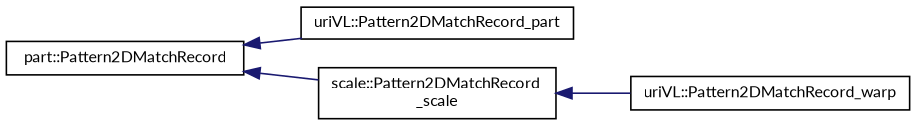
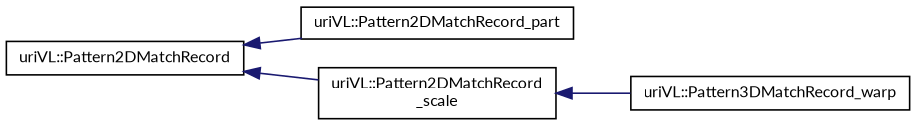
node "part::Pattern2DMatchRecord": label "part::Pattern2DMatchRecord" -> "uriVL::Pattern2DMatchRecord"
node "scale::Pattern2DMatchRecord _scale": label "scale::Pattern2DMatchRecord _scale" -> "uriVL::Pattern2DMatchRecord _scale"
node "uriVL::Pattern2DMatchRecord_warp": label "uriVL::Pattern2DMatchRecord_warp" -> "uriVL::Pattern3DMatchRecord_warp"
